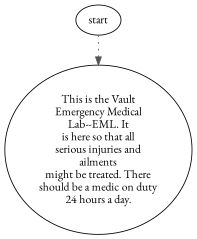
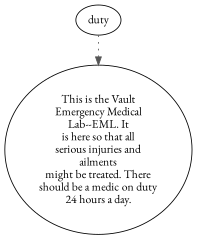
node "start": label "start" -> "duty"
